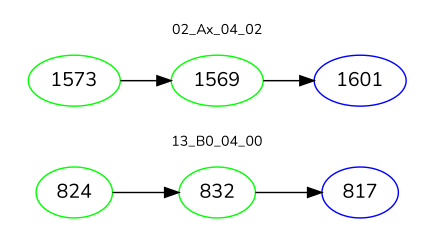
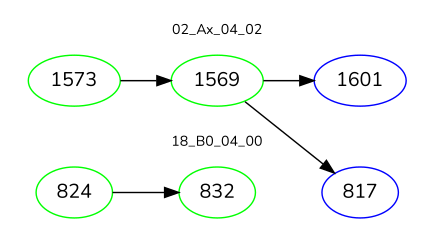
cluster "13_B0_04_00": label "13_B0_04_00" -> "18_B0_04_00"
edge "832" -> "817": now "1569" -> "817"
